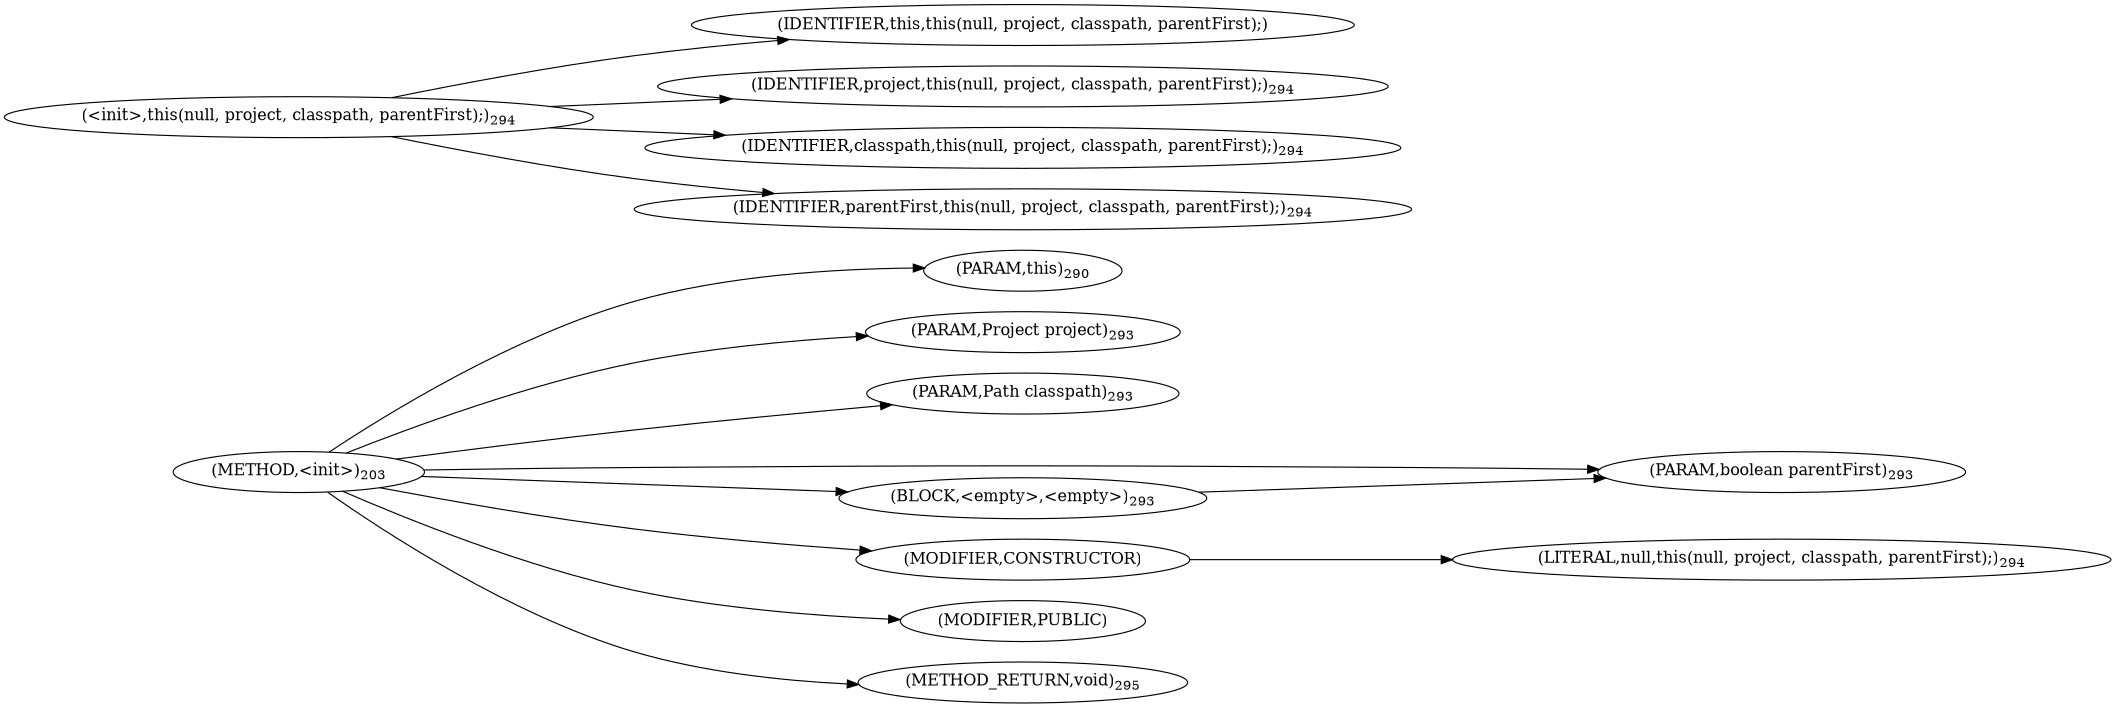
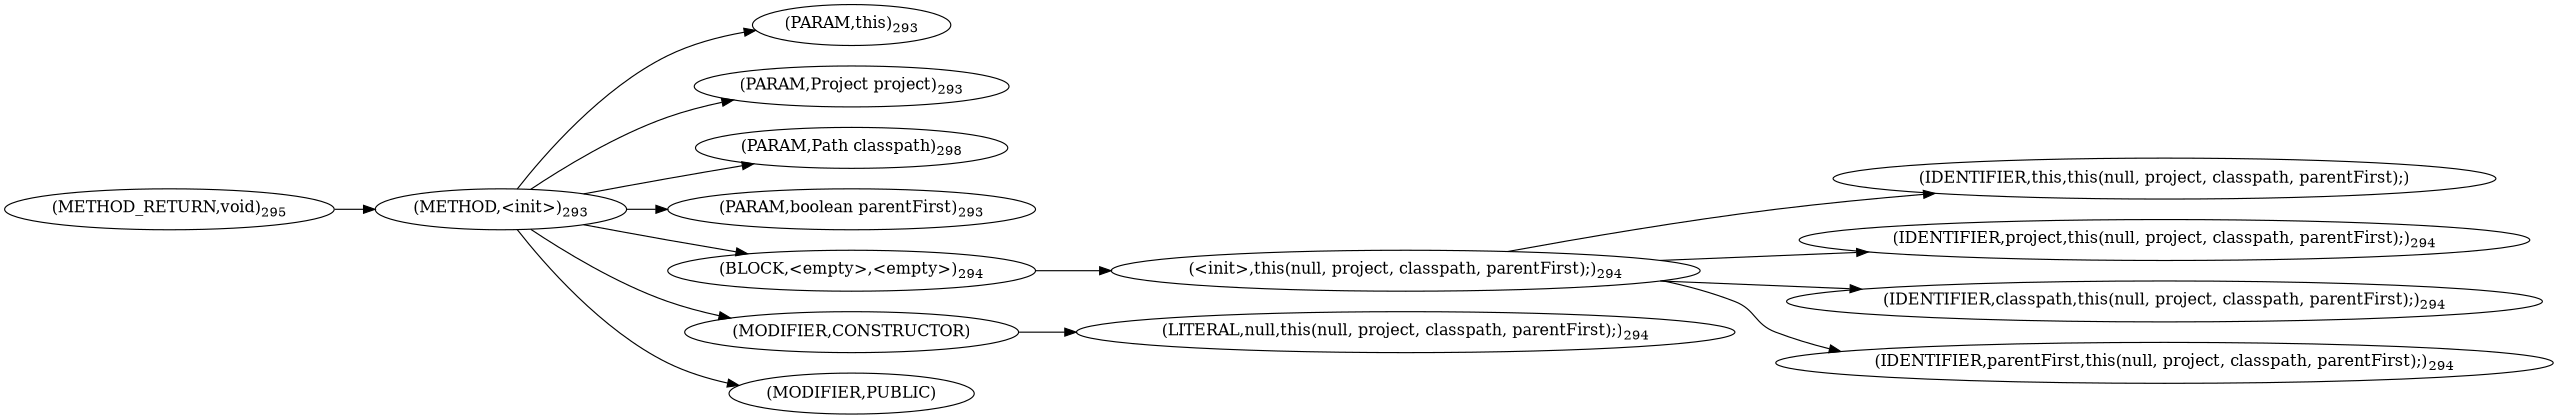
node "(PARAM,this)": text "290" -> "293"
node "(PARAM,Path classpath)": text "293" -> "298"
node "(METHOD,<init>)": text "203" -> "293"
edge "(BLOCK,<empty>,<empty>)" -> "(PARAM,boolean parentFirst)": now "(BLOCK,<empty>,<empty>)" -> "(<init>,this(null, project, classpath, parentFirst);)"
node "(BLOCK,<empty>,<empty>)": text "293" -> "294"
edge "(METHOD,<init>)" -> "(METHOD_RETURN,void)": reversed
